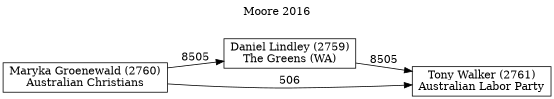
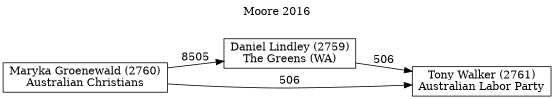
edge "Daniel Lindley (2759) The Greens (WA)" -> "Tony Walker (2761) Australian Labor Party": label "8505" -> "506"
